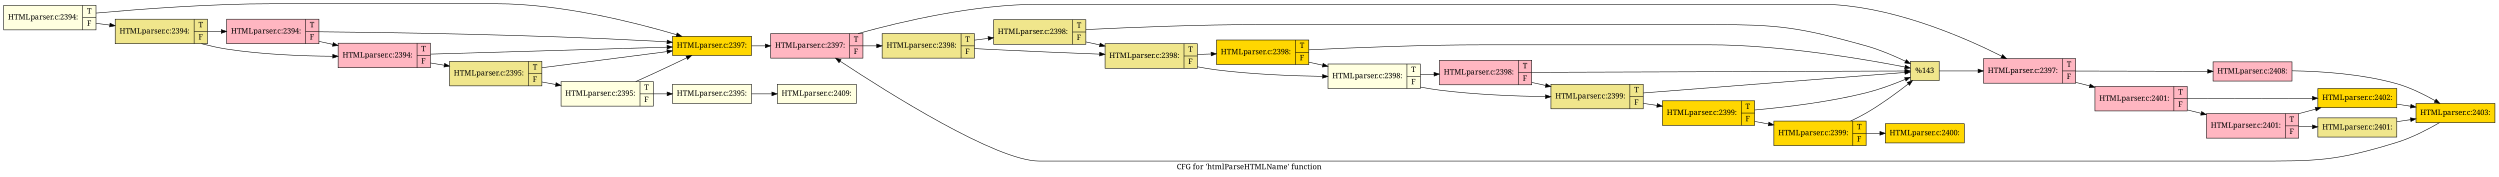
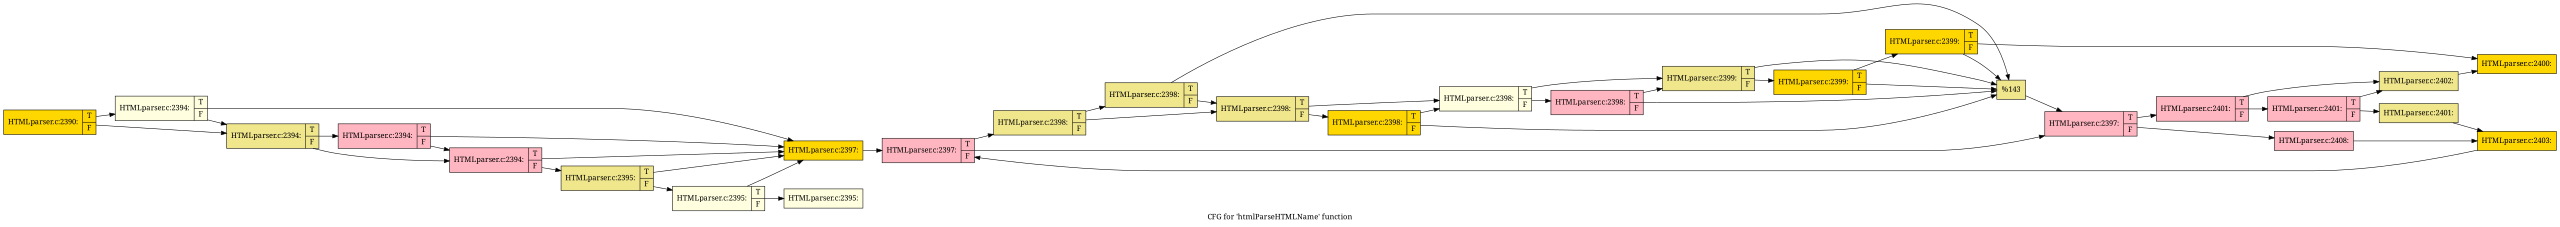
node "HTMLparser.c:2409:": removed
node "HTMLparser.c:2402:": fillcolor gold -> khaki
edge "HTMLparser.c:2402:" -> "HTMLparser.c:2403:": now "HTMLparser.c:2402:" -> "HTMLparser.c:2400:"
node "HTMLparser.c:2390:": added
